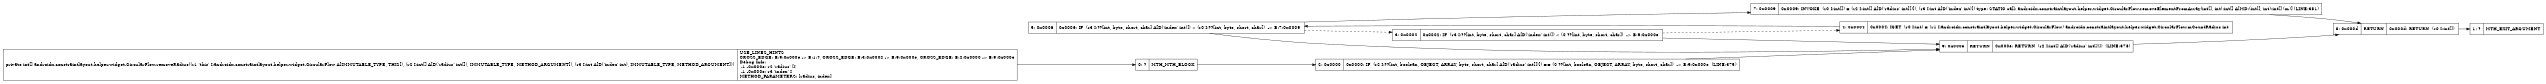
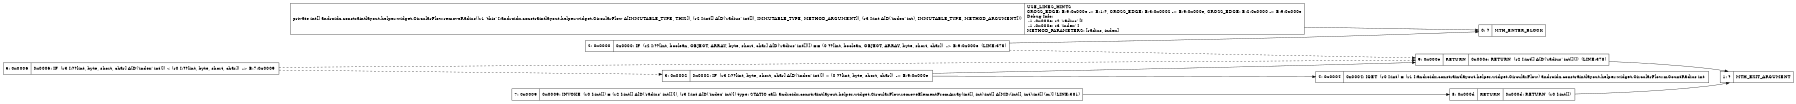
edge "5: 0x0006" -> "7: 0x0009": removed
edge "4: 0x0004" -> "5: 0x0006": removed
edge "3: 0x0002" -> "4: 0x0004": style dashed -> solid
edge "9: 0x000e" -> "8: 0x000d": now "9: 0x000e" -> "1: ?"
edge "5: 0x0006" -> "9: 0x000e": style solid -> dashed
edge "2: 0x0000" -> "9: 0x000e": style solid -> dashed
node "0: ?": text "MTH_MTH_BLOCK" -> "MTH_ENTER_BLOCK"
edge "0: ?" -> "2: 0x0000": reversed
